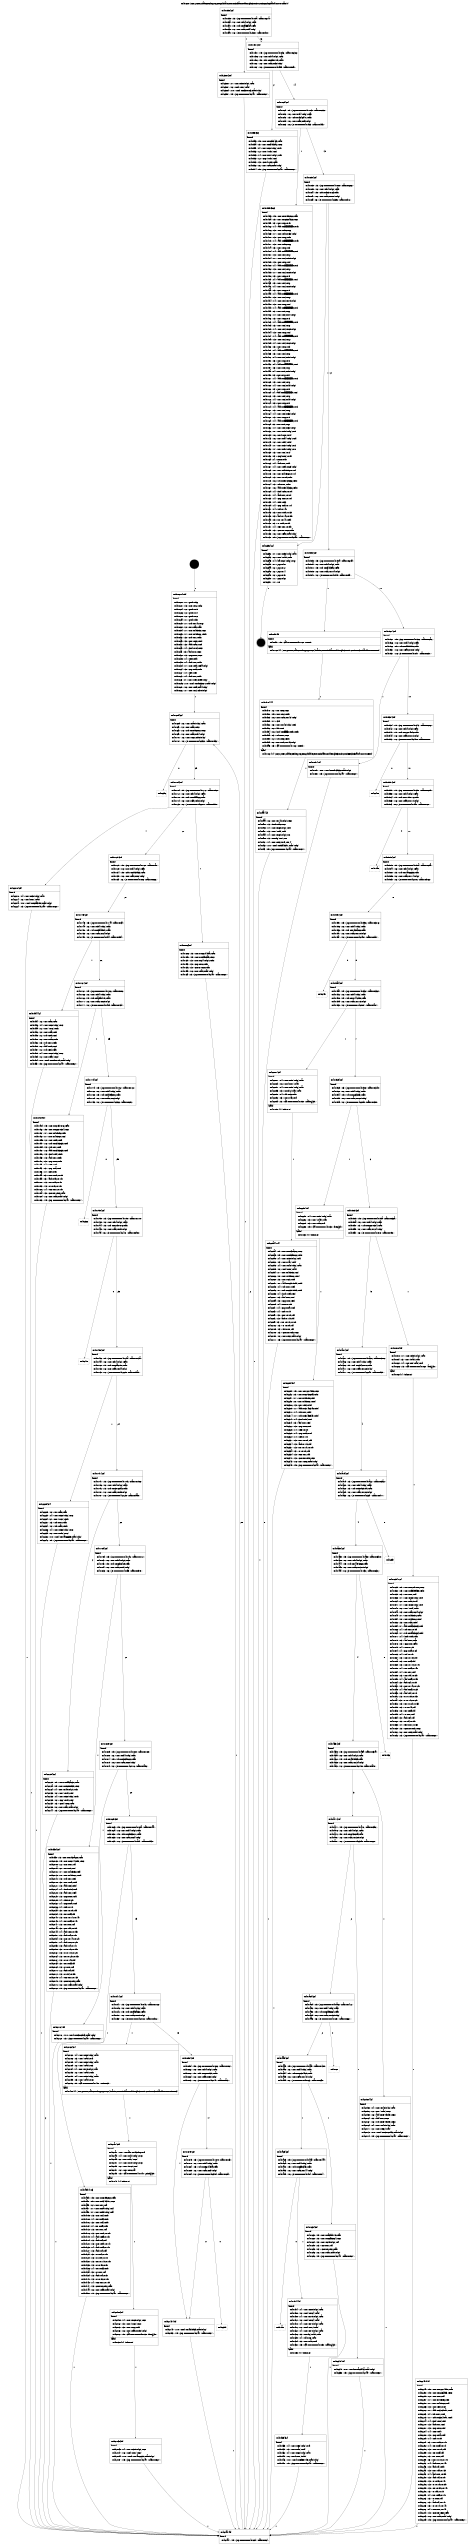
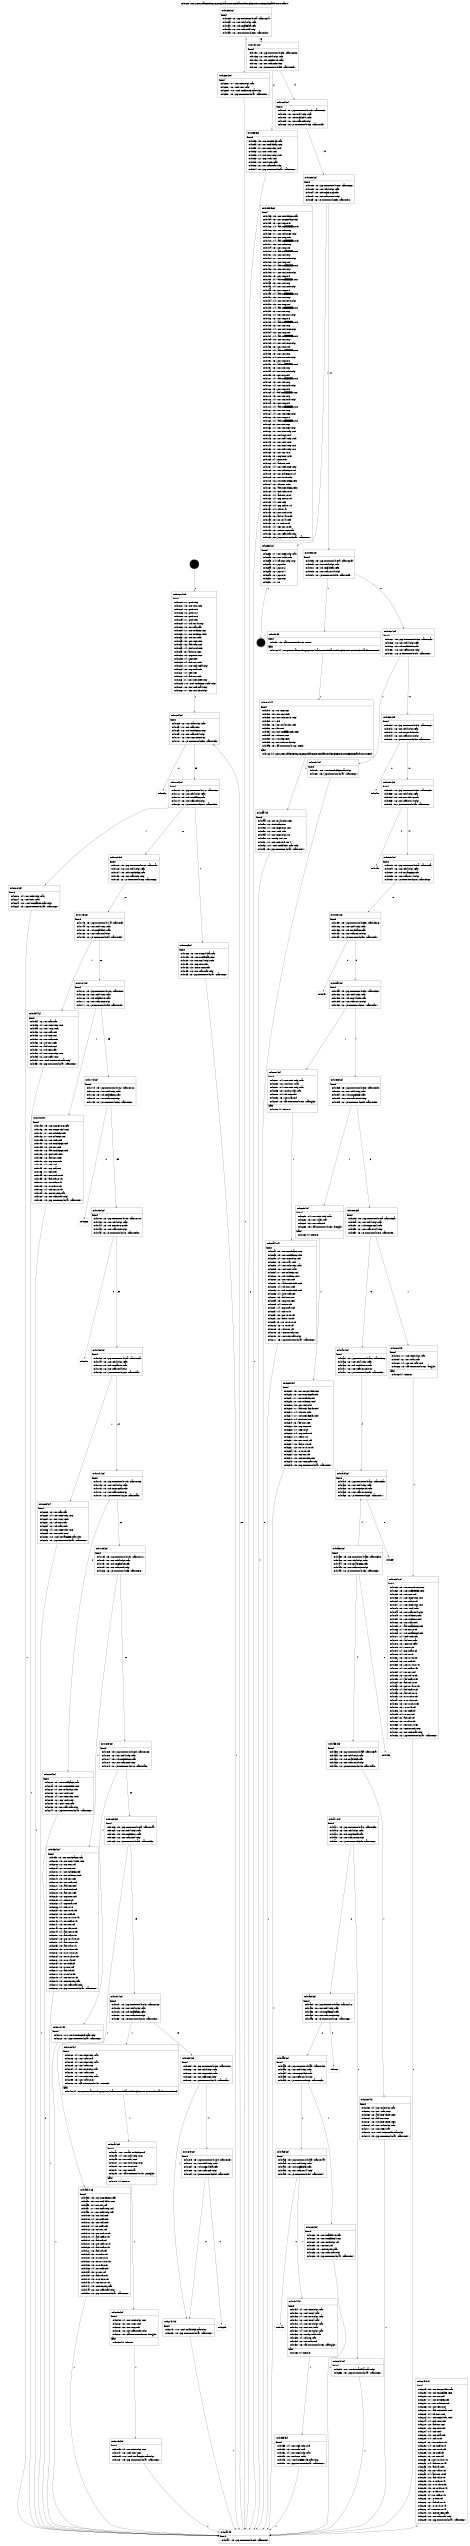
edge "0x4018cd [28]" -> "0x401b55 [366]": removed, label "1"
edge "0x401959 [28]" -> "0x401975 [28]": label " 80" -> " 10"
edge "0x401a1d [28]" -> "0x401a39 [28]": reversed
edge "0x401a55 [28]" -> "0x401a71 [28]": removed, label "3"
